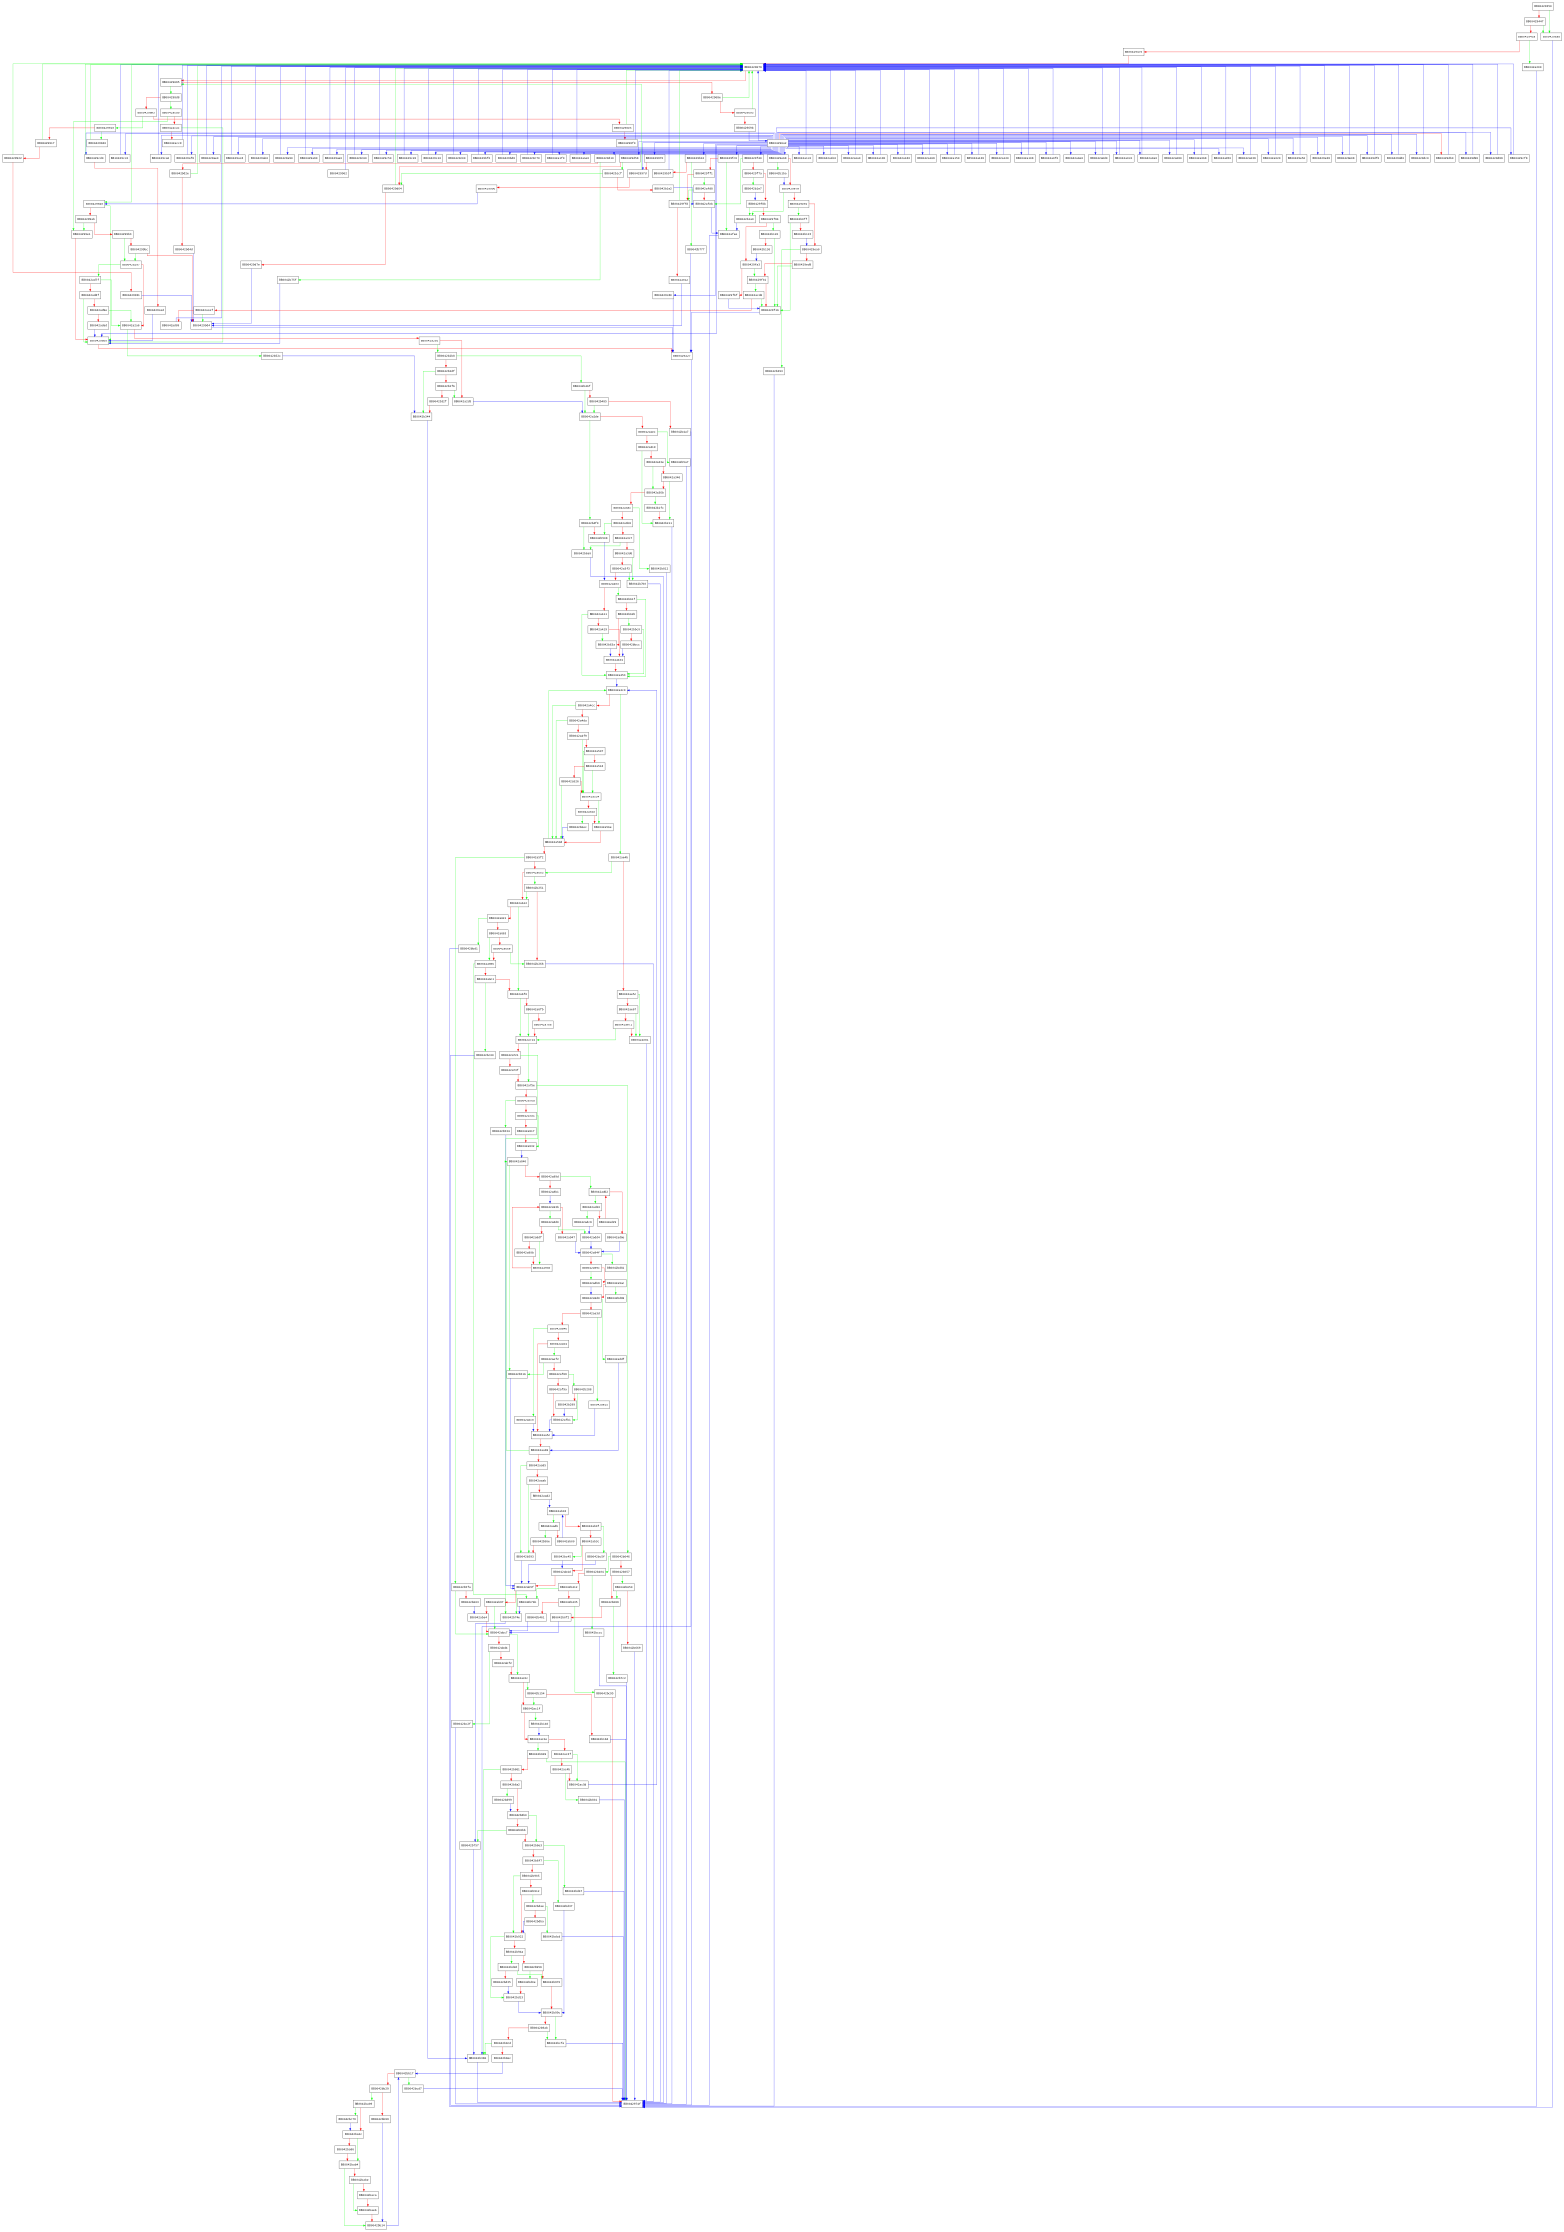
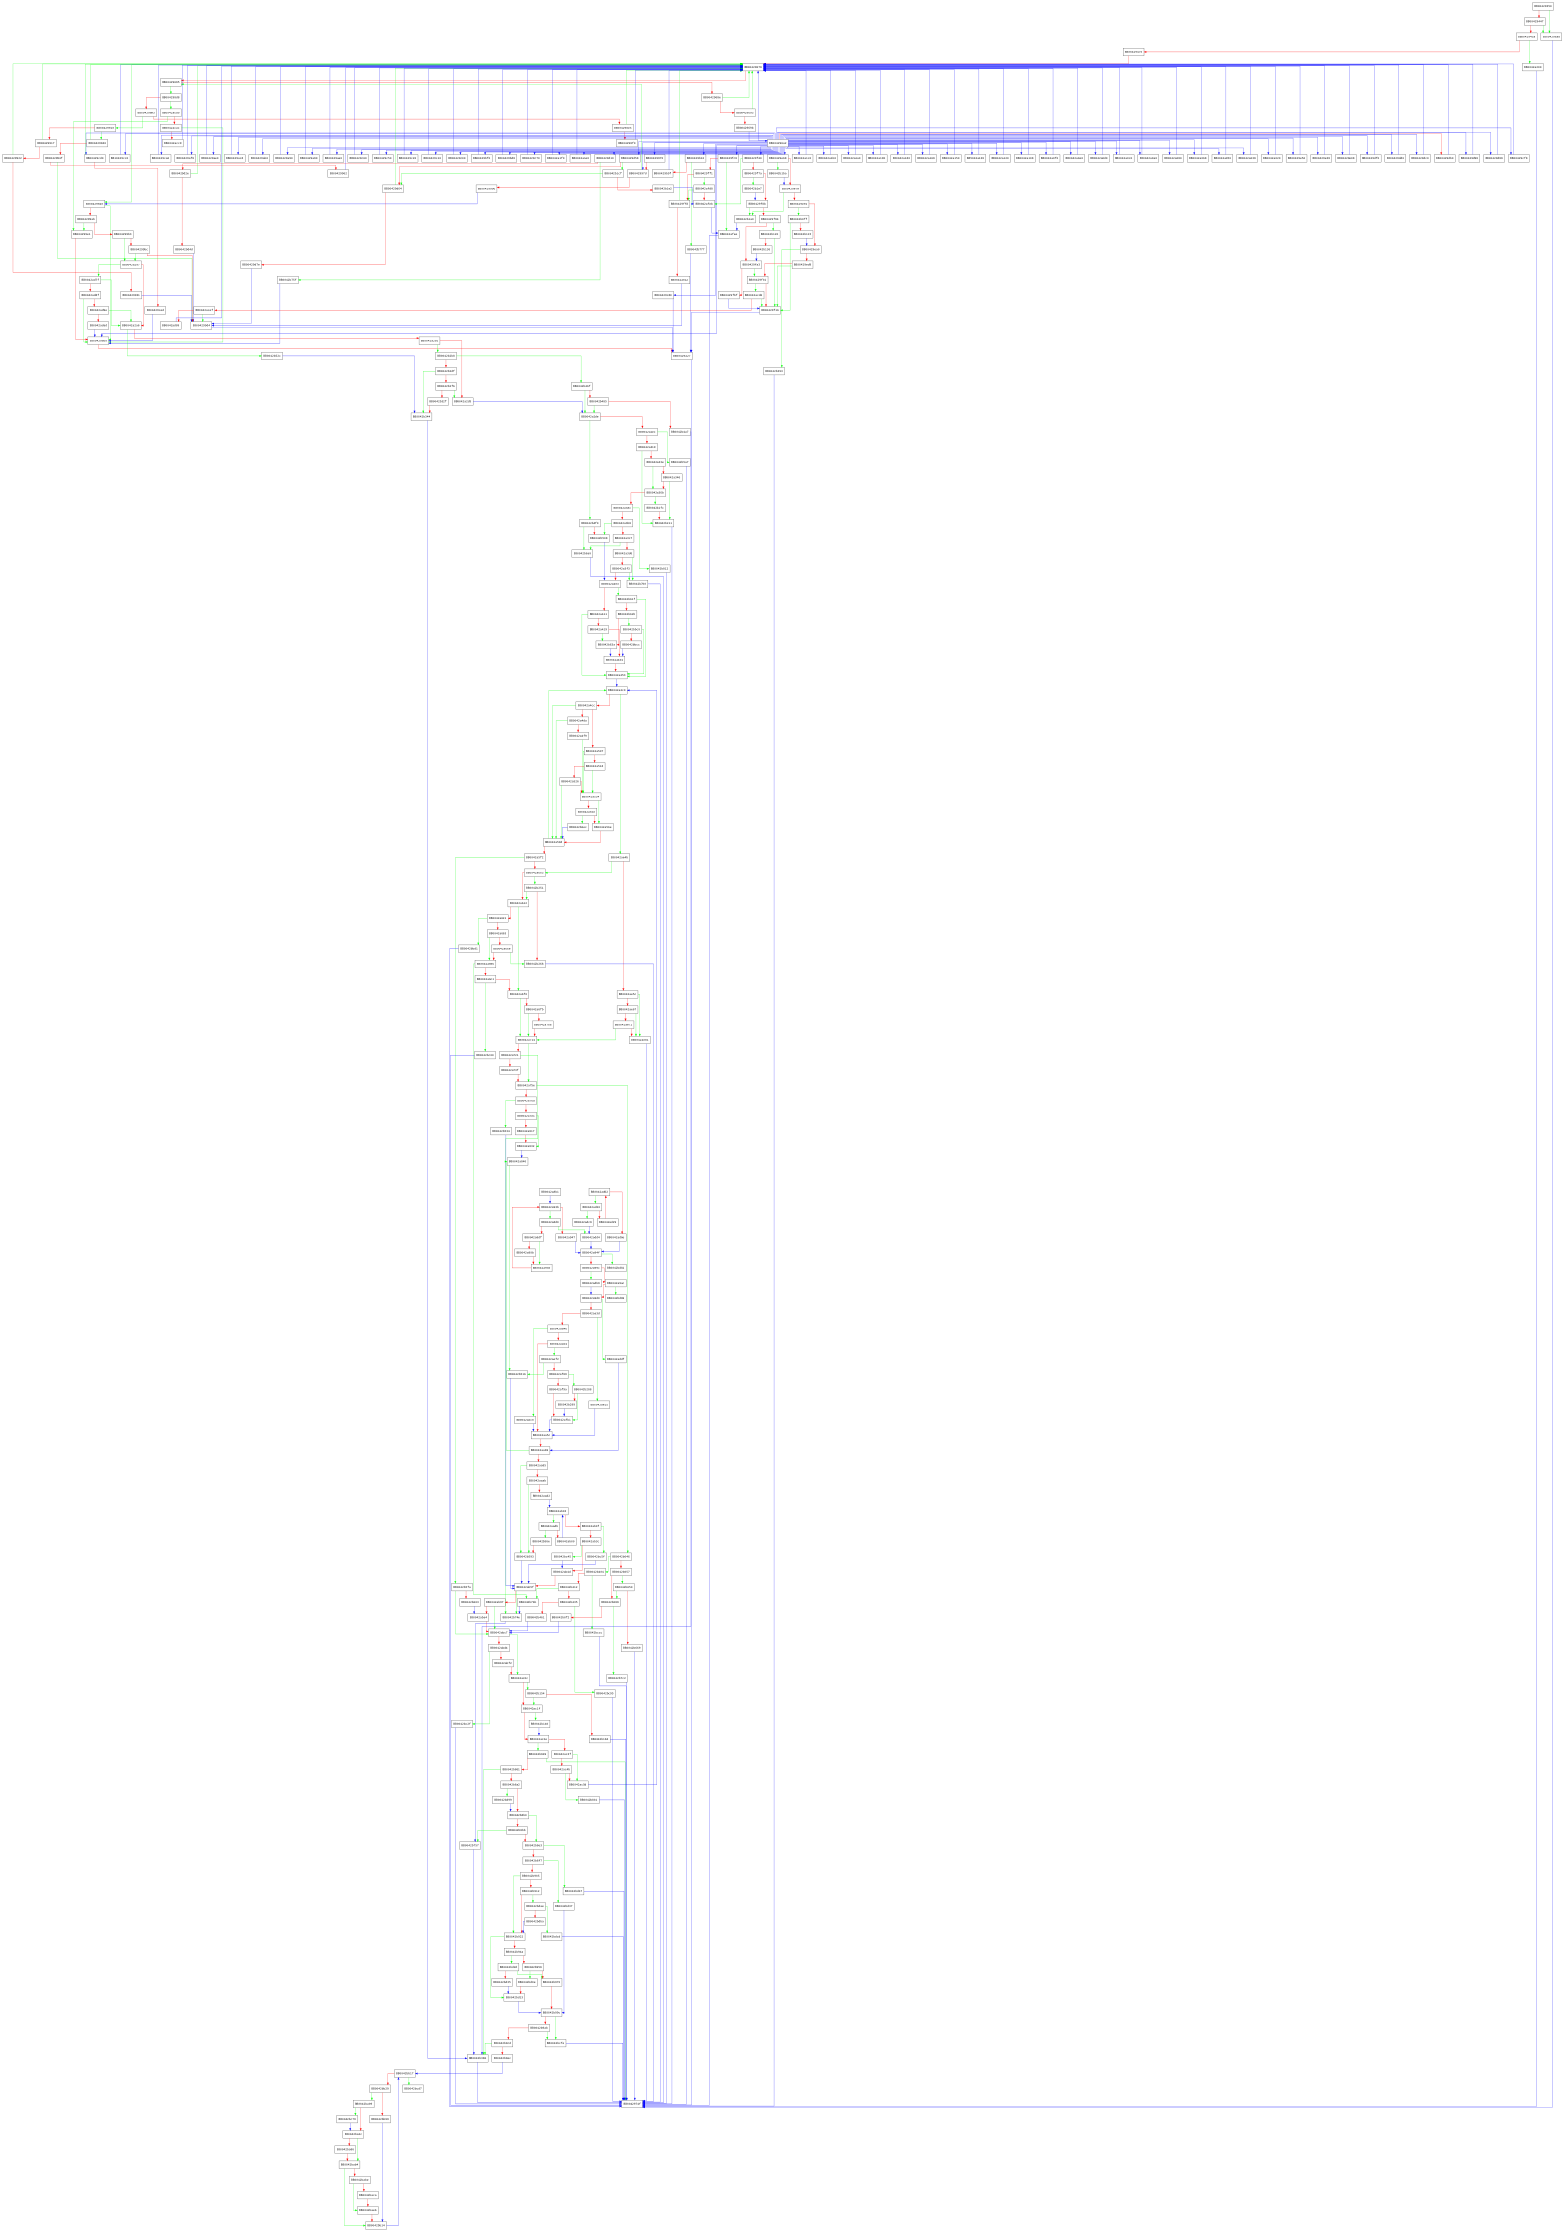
edge "BB0042a0e0" -> "BB00429678": added
node "BB0042994f": added
edge "BB0042a4f9" -> "BB0042a507": now "BB0042a4cc" -> "BB0042a507"
node "BB0042a89d": removed
edge "BB0042bc95" -> "BB0042974f": color red -> blue
edge "BB0042bcd7" -> "BB0042974f": removed
